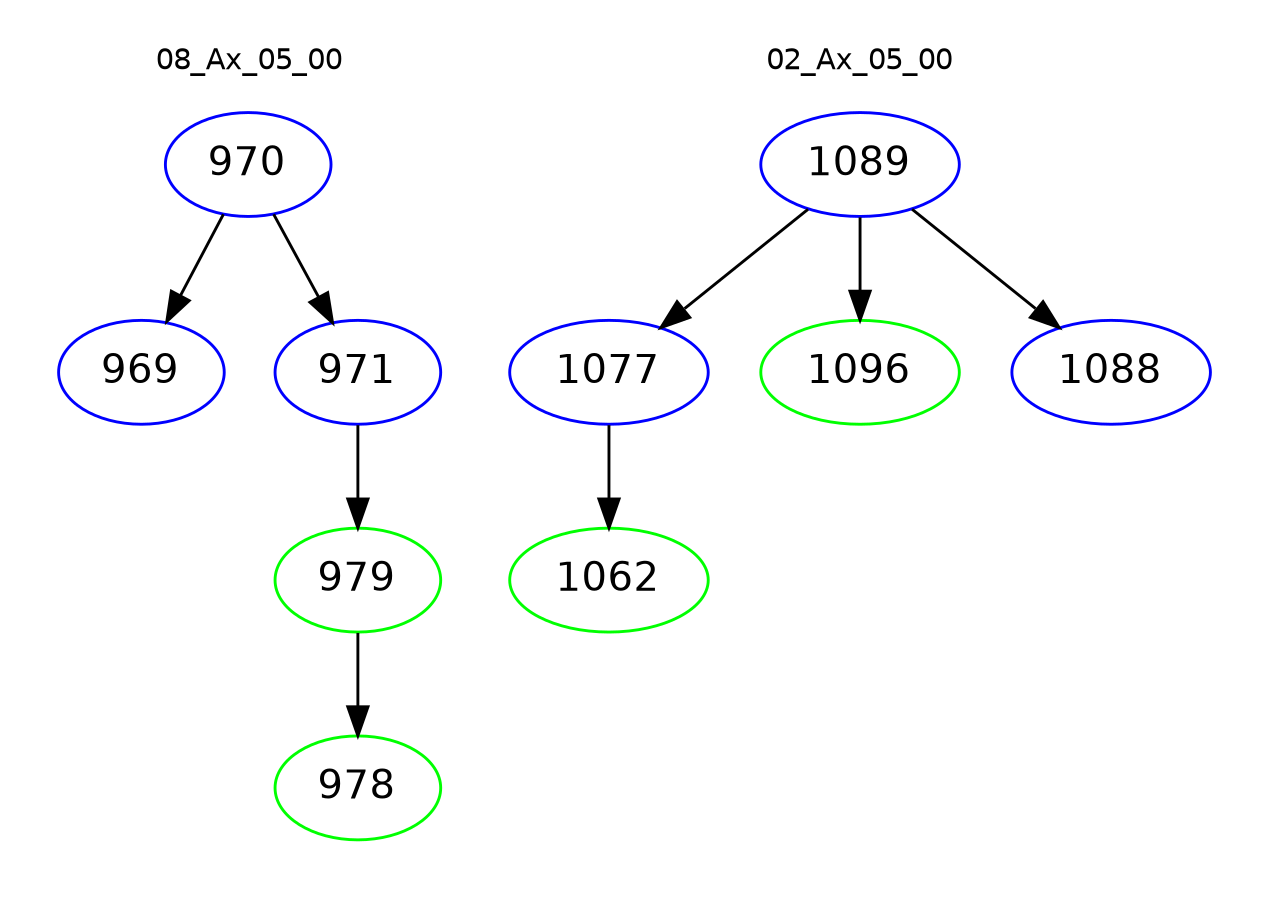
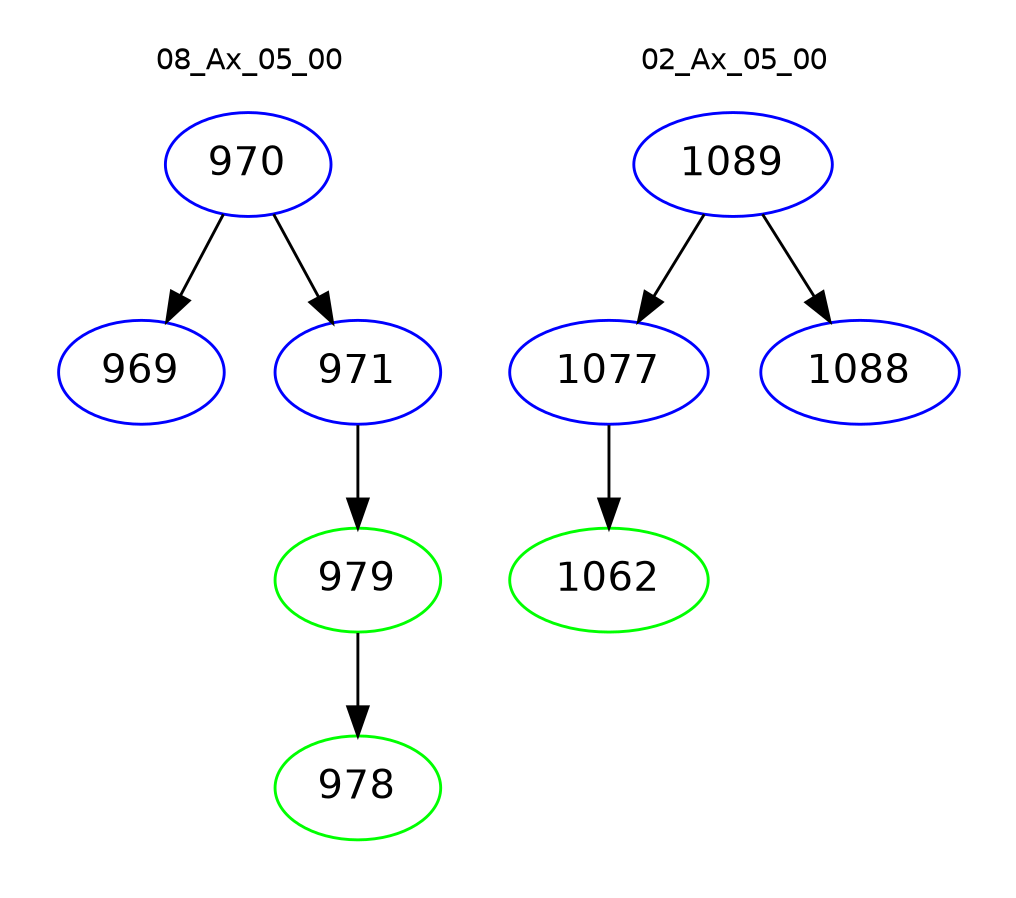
node "1096": removed
